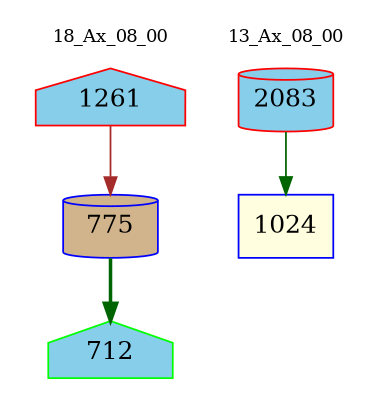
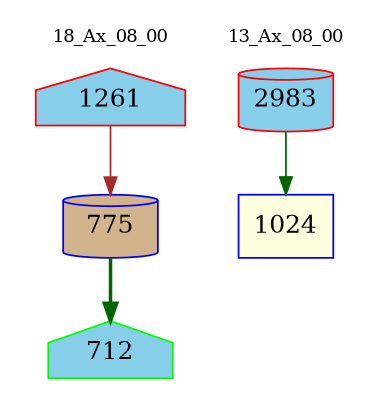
node "2083": label "2083" -> "2983"
